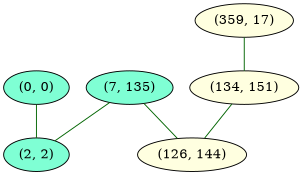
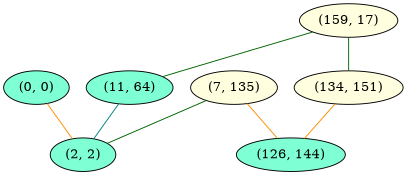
node "(359, 17)": label "(359, 17)" -> "(159, 17)"
node "(11, 64)": added
node "(7, 135)": fillcolor aquamarine -> lightyellow
edge "(0, 0)" -- "(2, 2)": color darkgreen -> darkorange
edge "(7, 135)" -- "(126, 144)": color darkgreen -> darkorange
edge "(134, 151)" -- "(126, 144)": color darkgreen -> darkorange
node "(126, 144)": fillcolor lightyellow -> aquamarine
